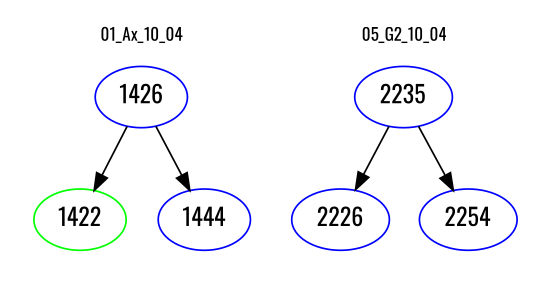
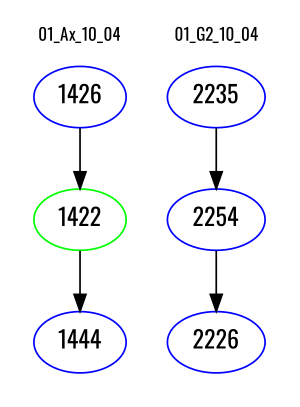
cluster "05_G2_10_04": label "05_G2_10_04" -> "01_G2_10_04"
edge "2235" -> "2226": now "2254" -> "2226"
edge "1426" -> "1444": now "1422" -> "1444"
